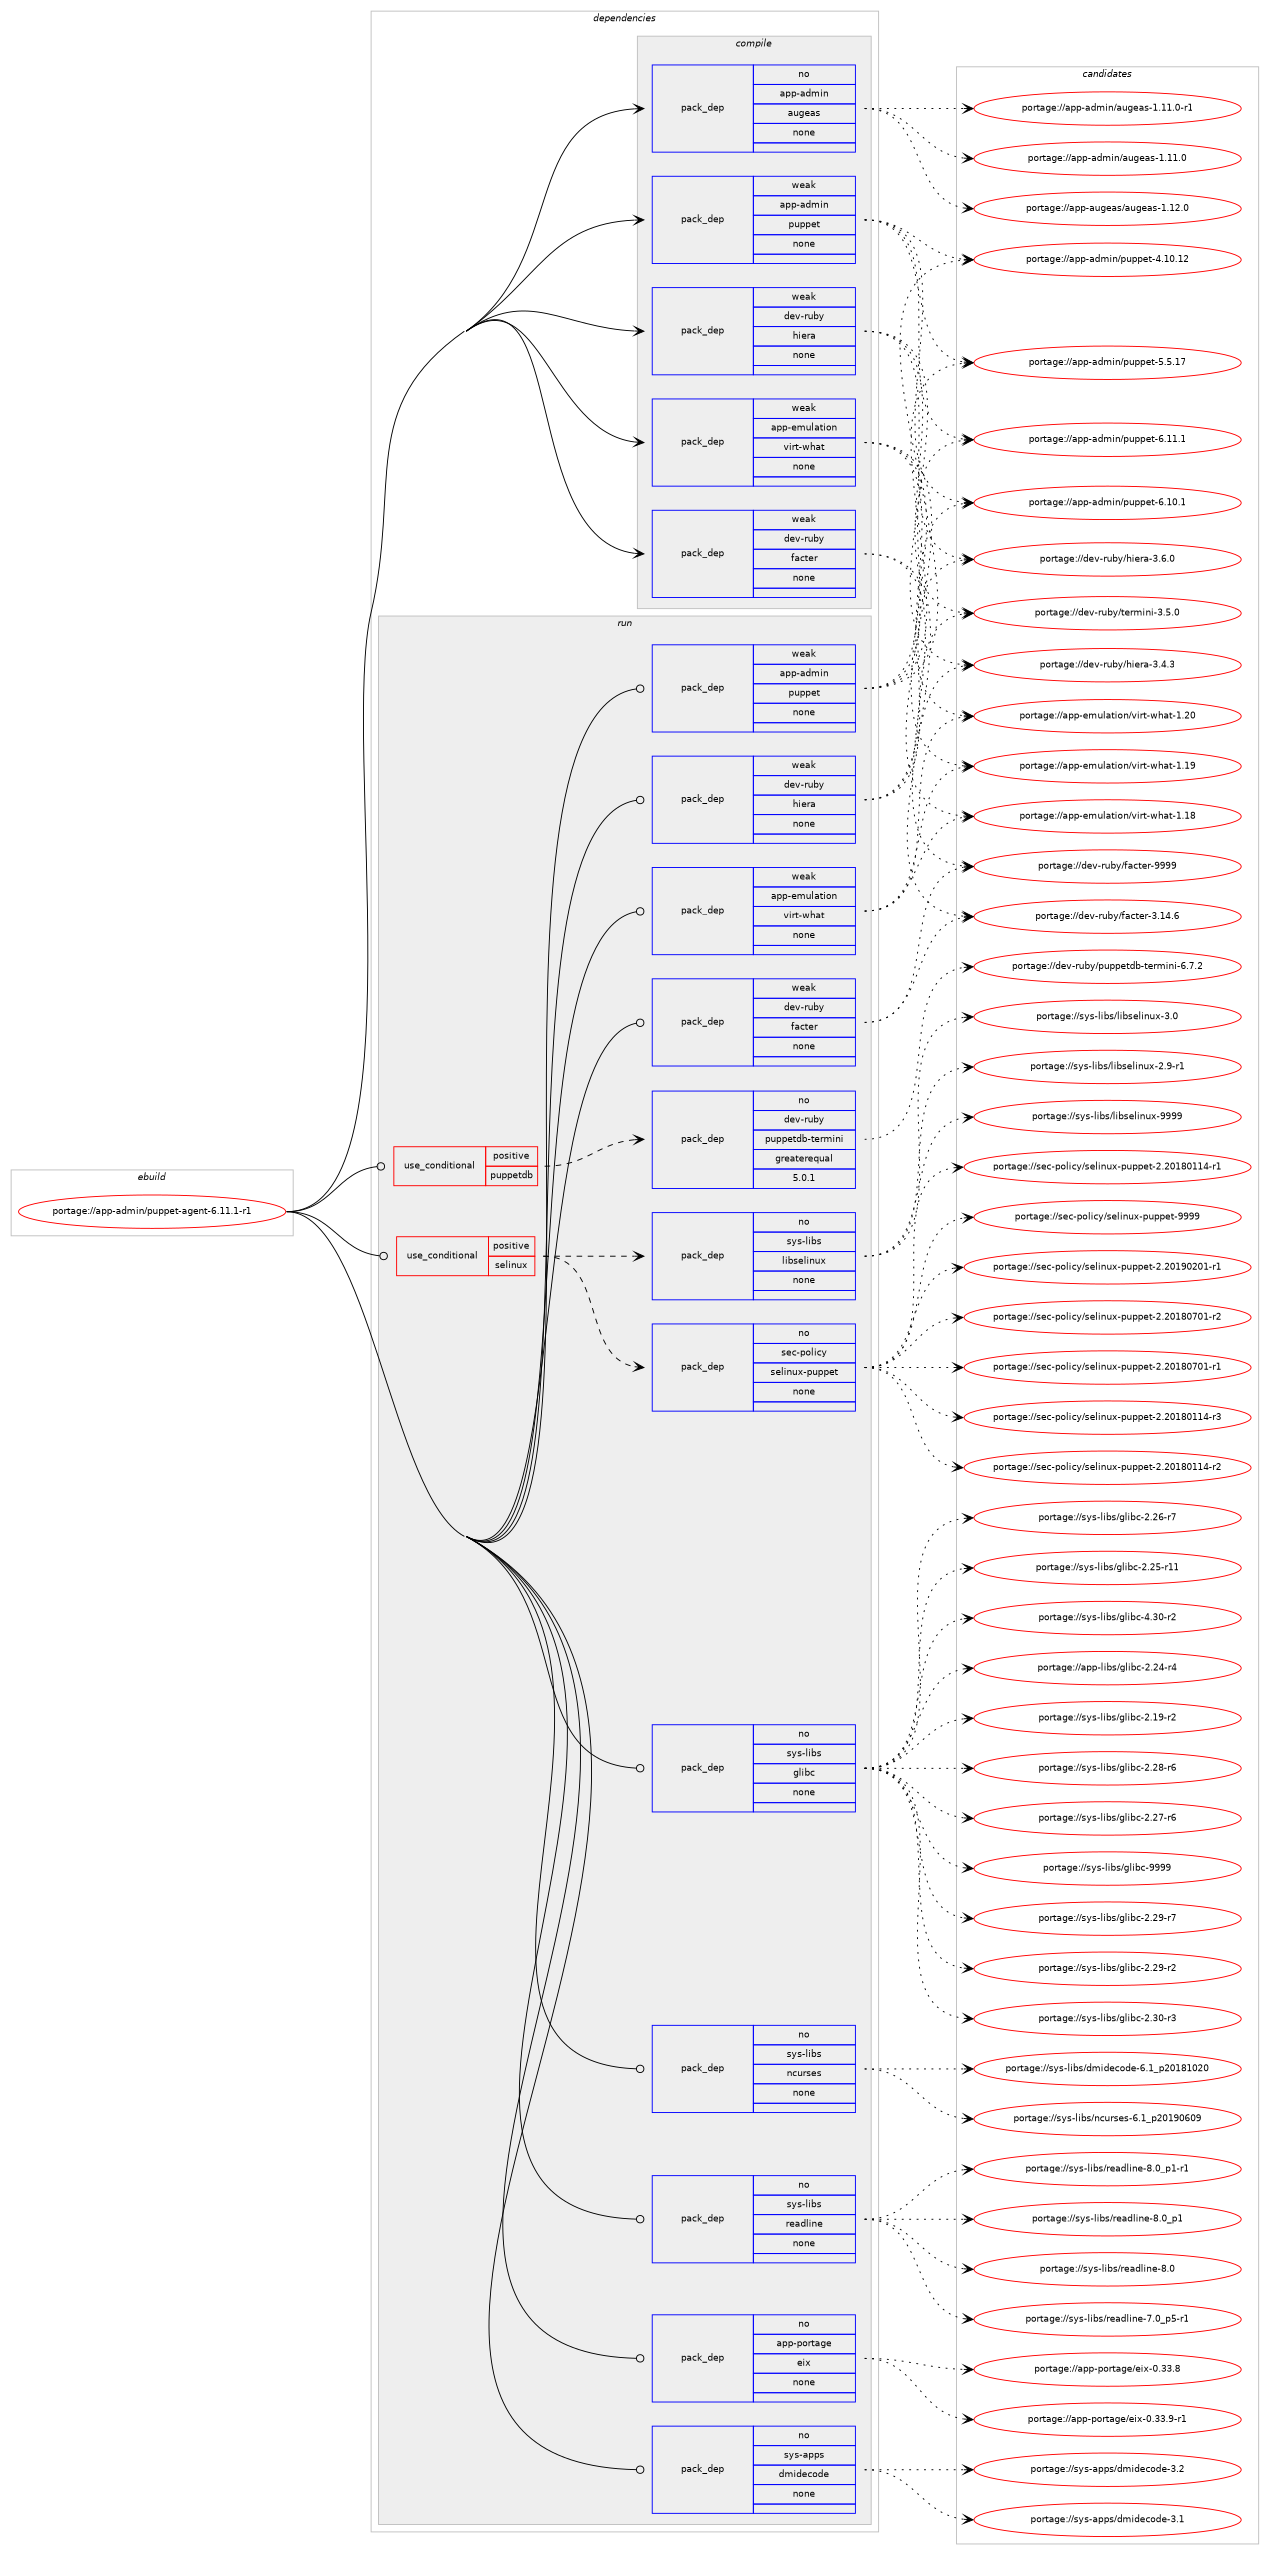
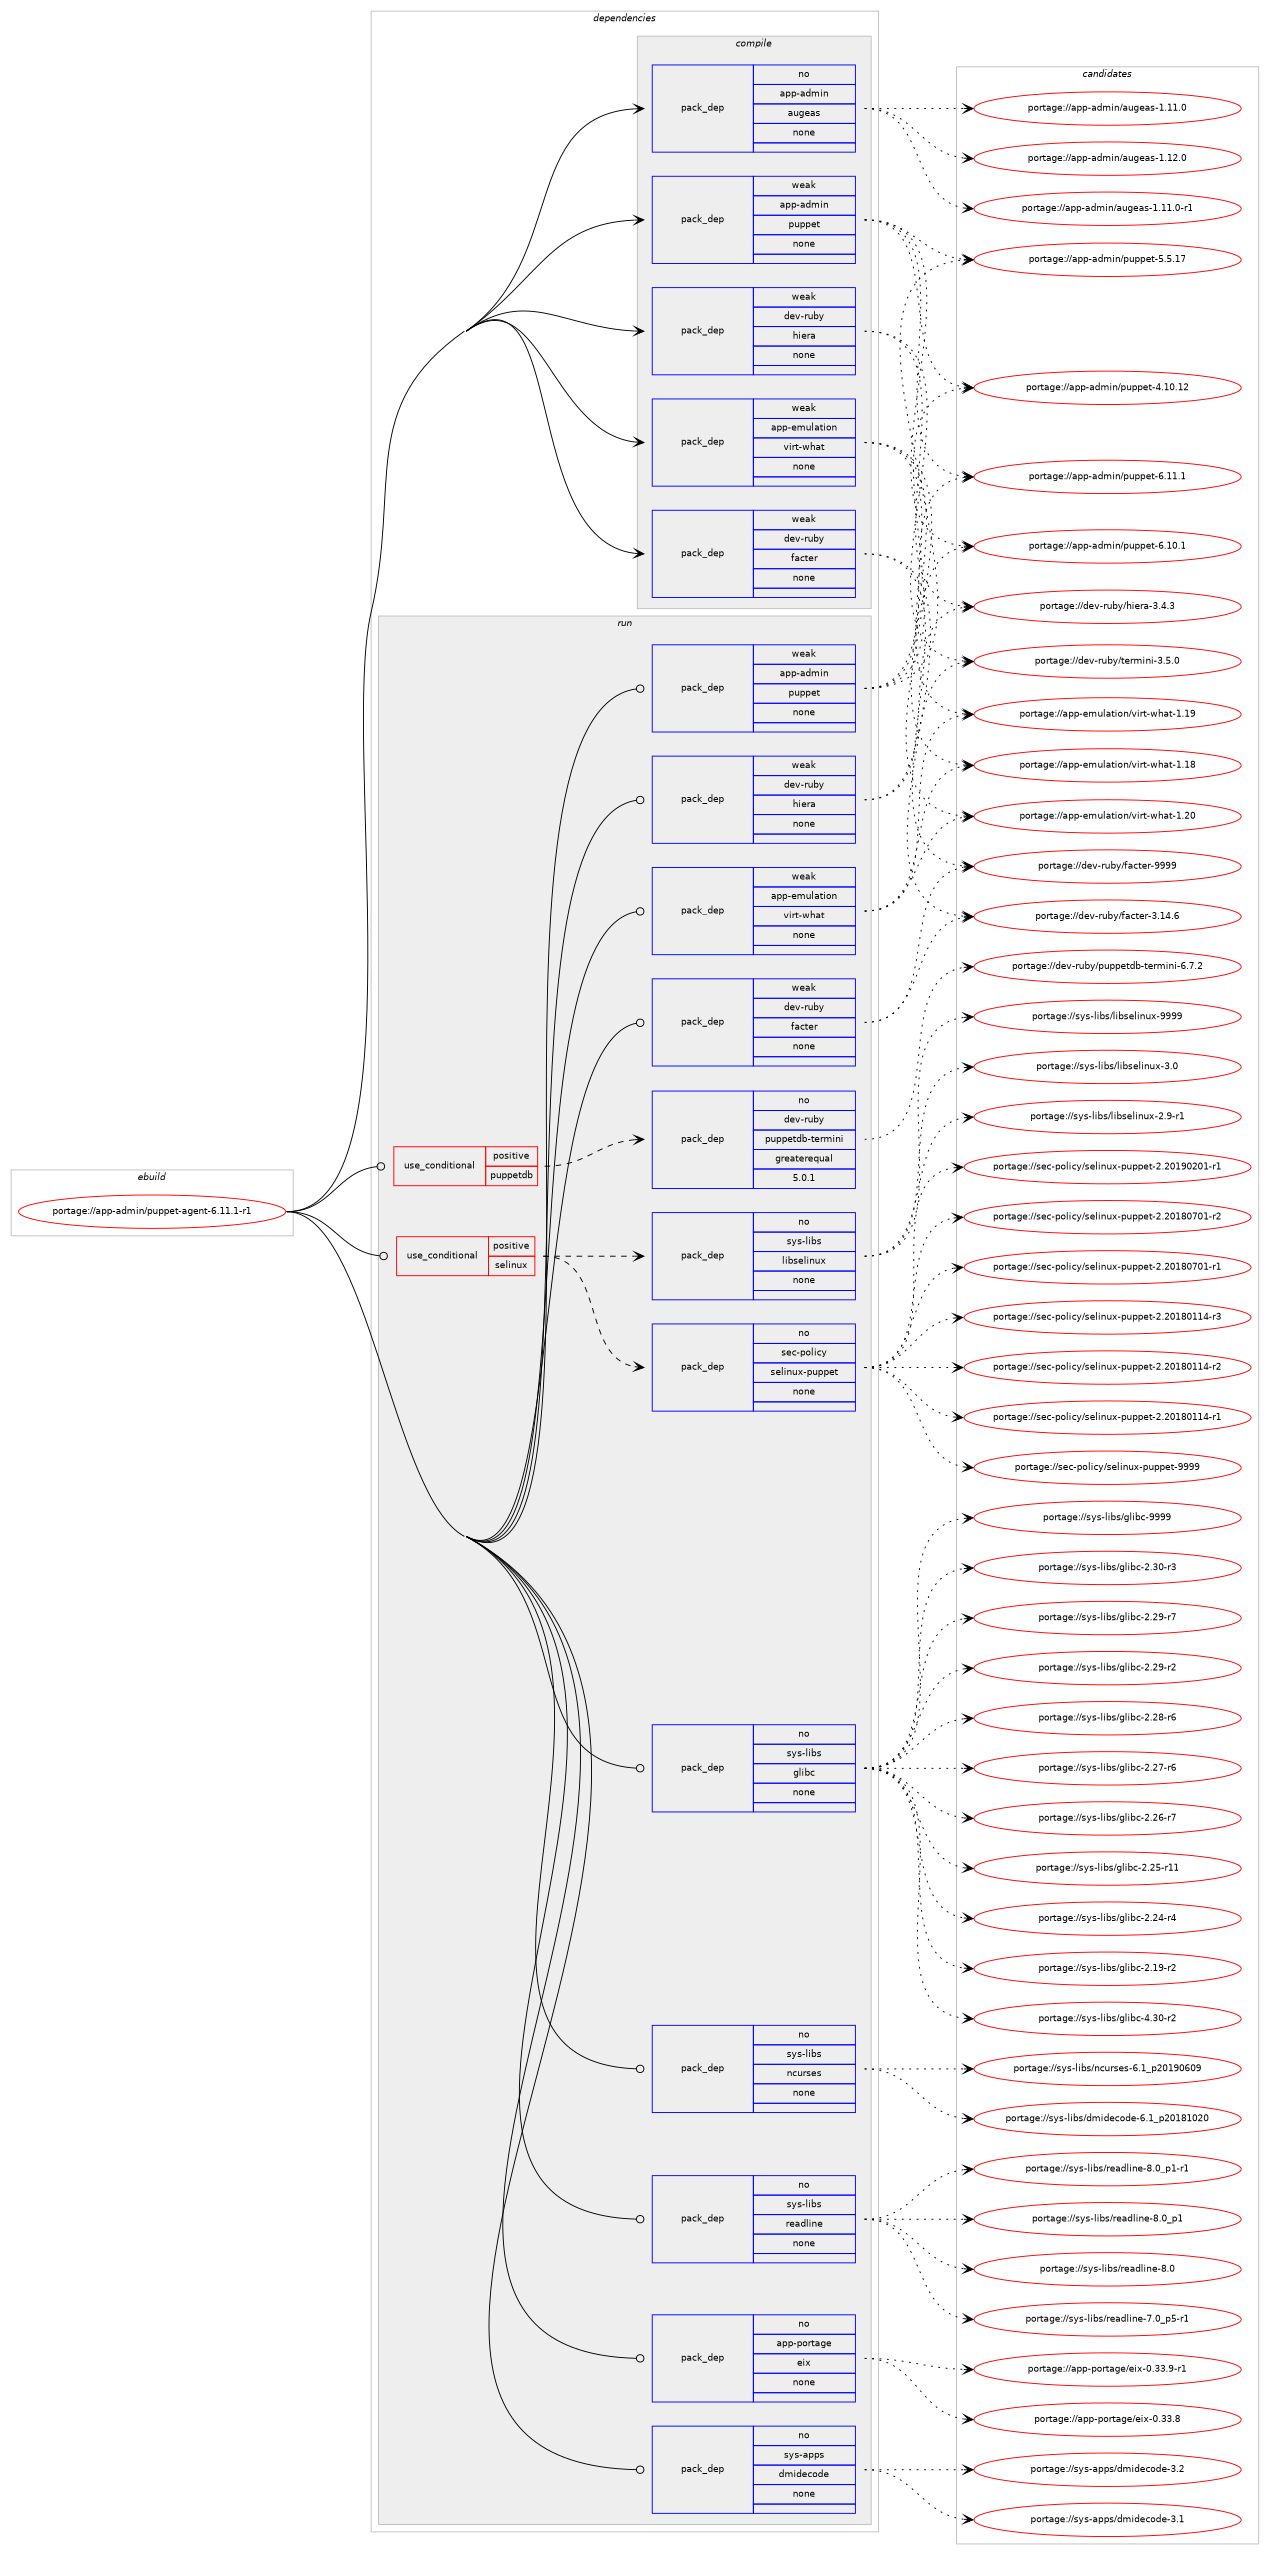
node "portage://app-augeas/augeas-1.12.0": label "portage://app-augeas/augeas-1.12.0" -> "portage://app-admin/augeas-1.12.0"
node "portage://dev-ruby/hiera-3.6.0": removed
node "portage://app-libs/glibc-2.24-r4": label "portage://app-libs/glibc-2.24-r4" -> "portage://sys-libs/glibc-2.24-r4"
